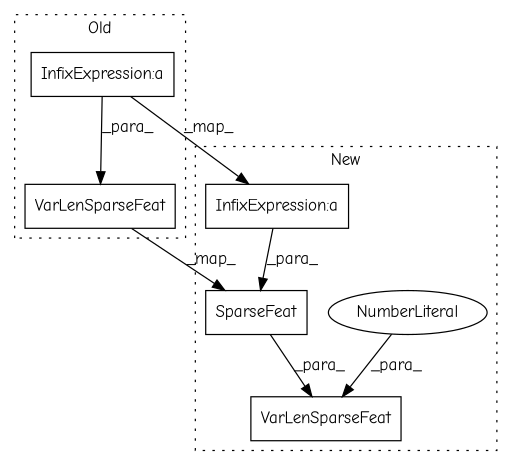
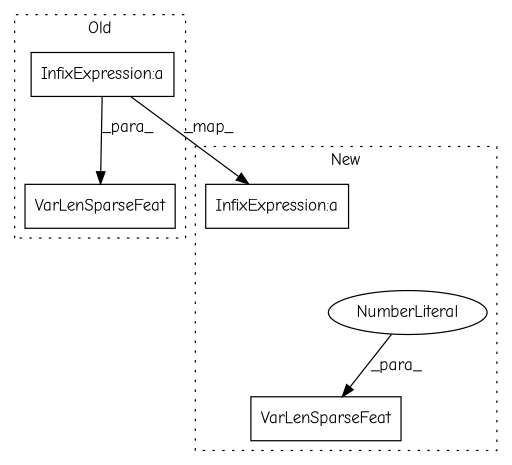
node "SparseFeat": removed
